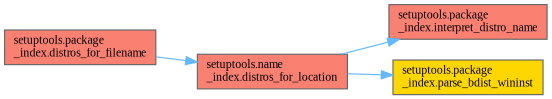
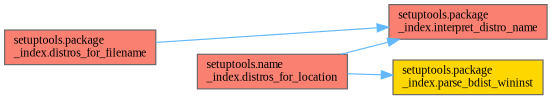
edge "setuptools.package _index.distros_for_filename" -> "setuptools.name _index.distros_for_location": now "setuptools.package _index.distros_for_filename" -> "setuptools.package _index.interpret_distro_name"
